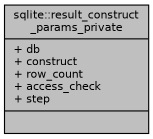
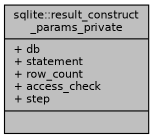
node "sqlite::result_construct": text "+ construct" -> "+ statement"
